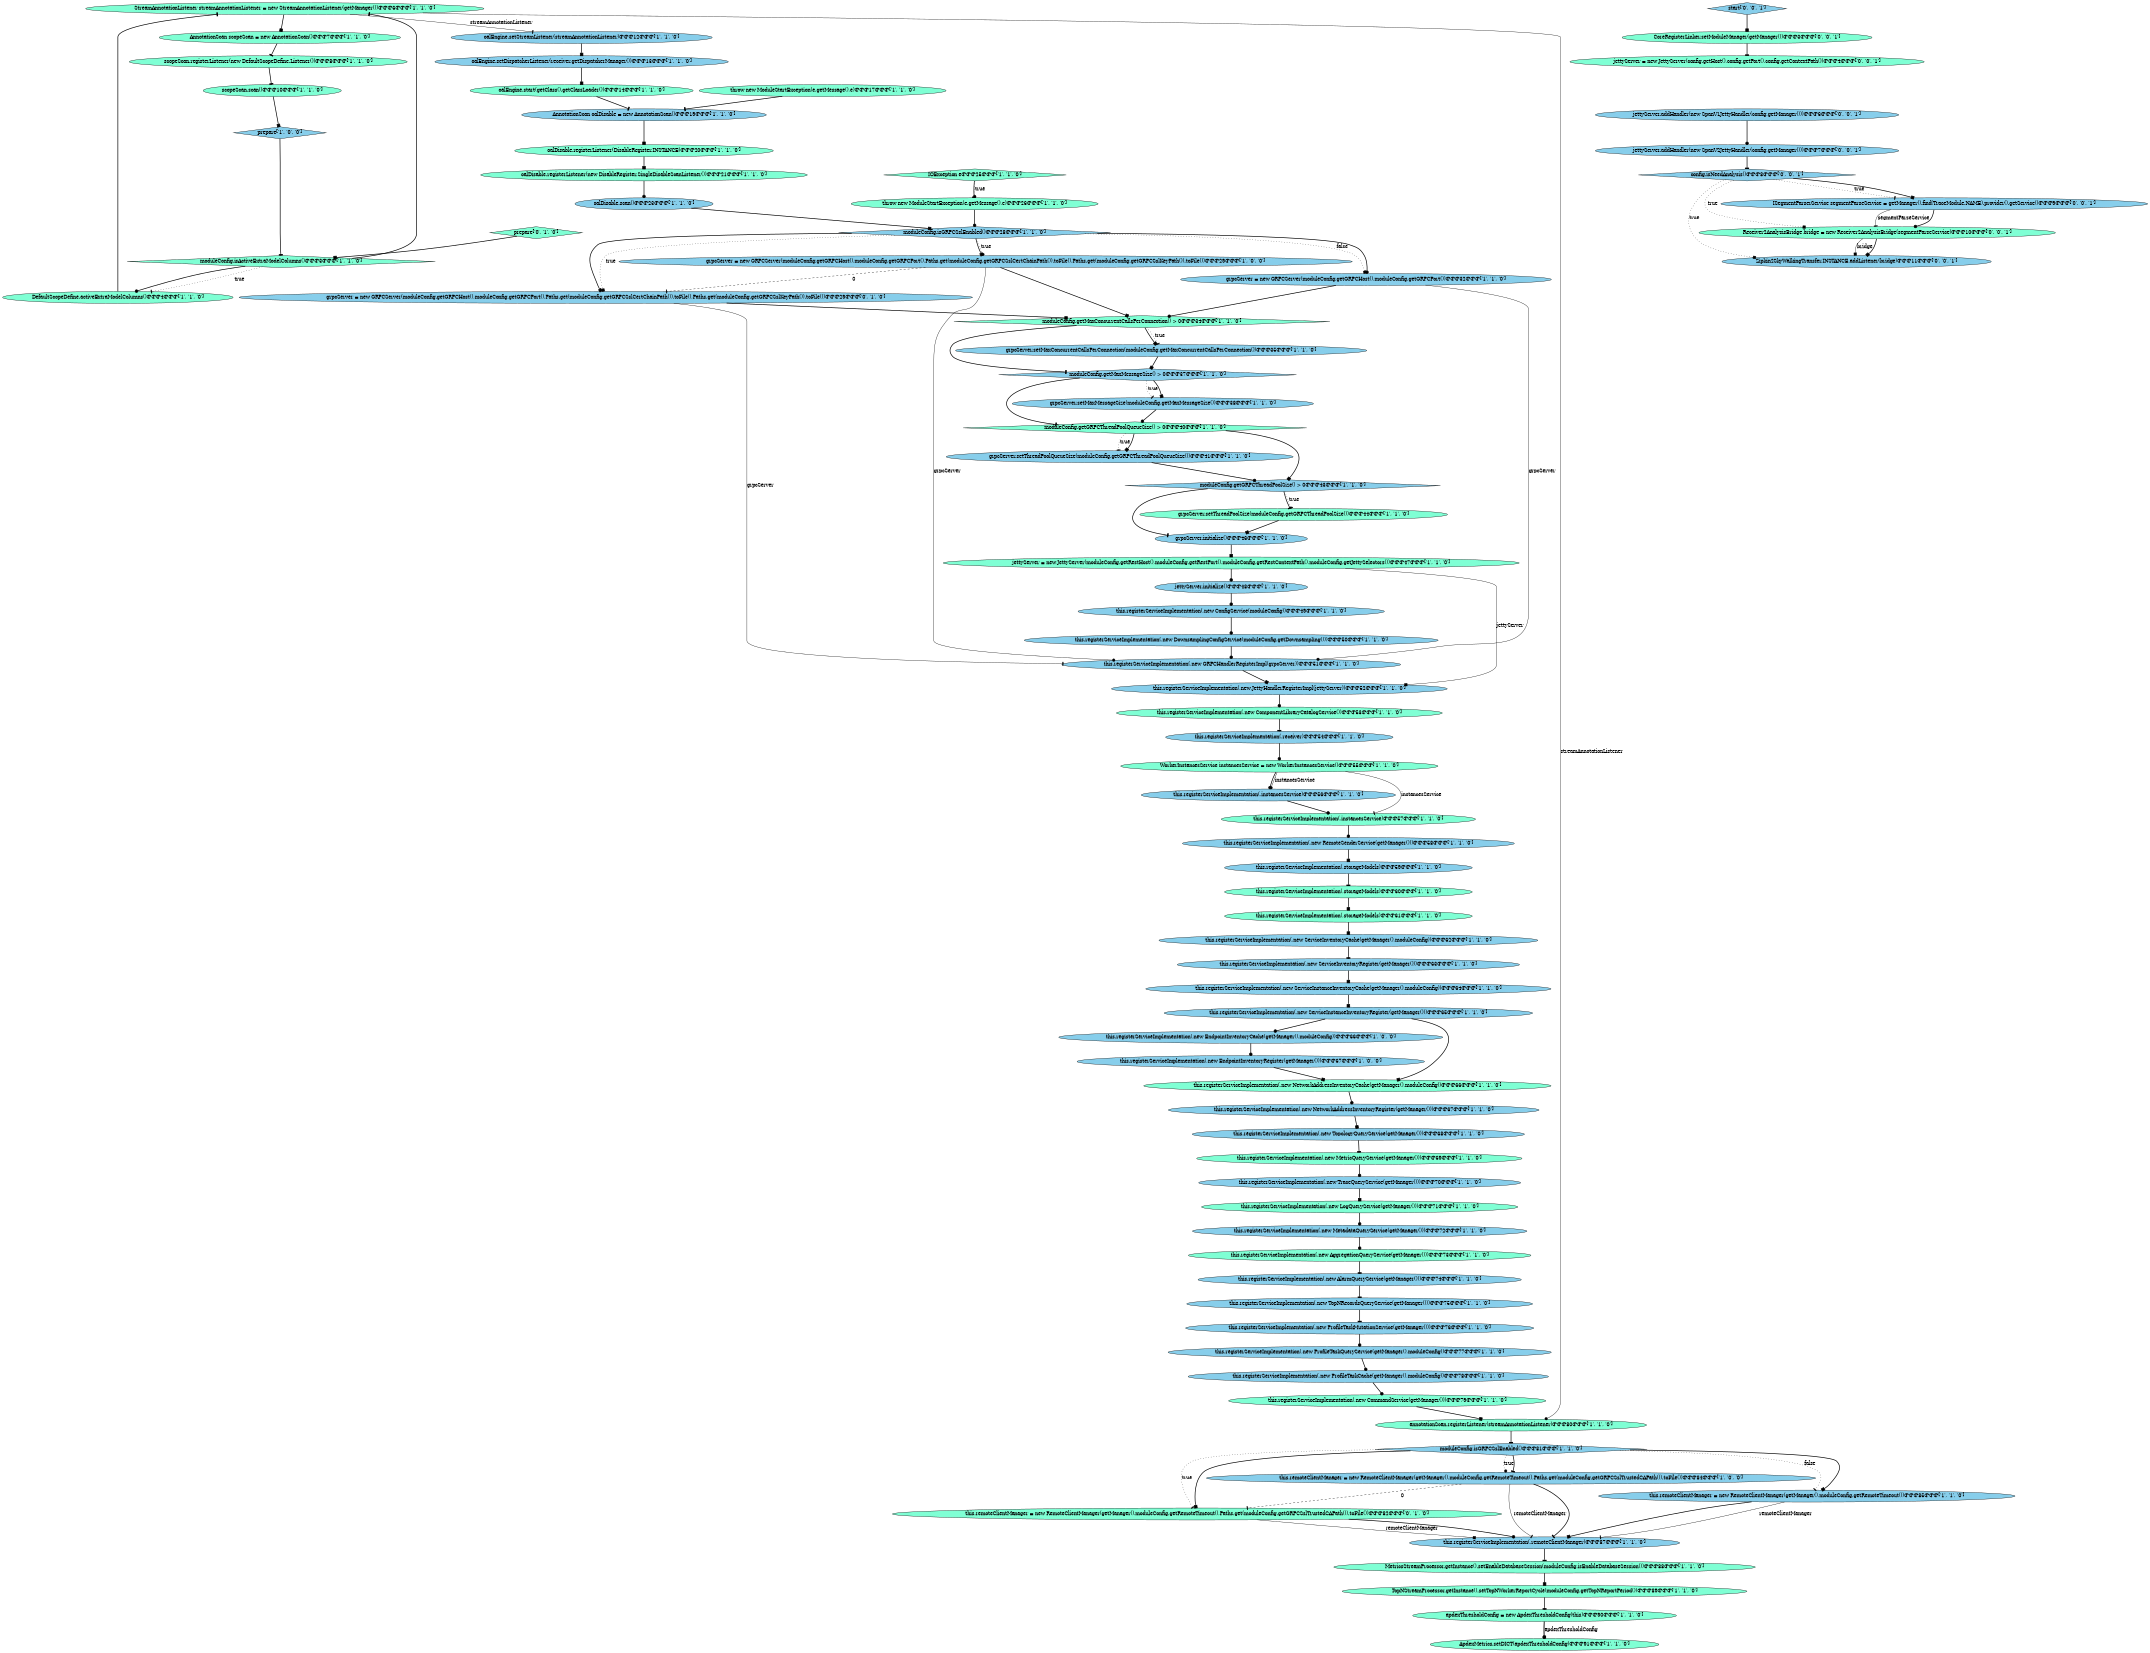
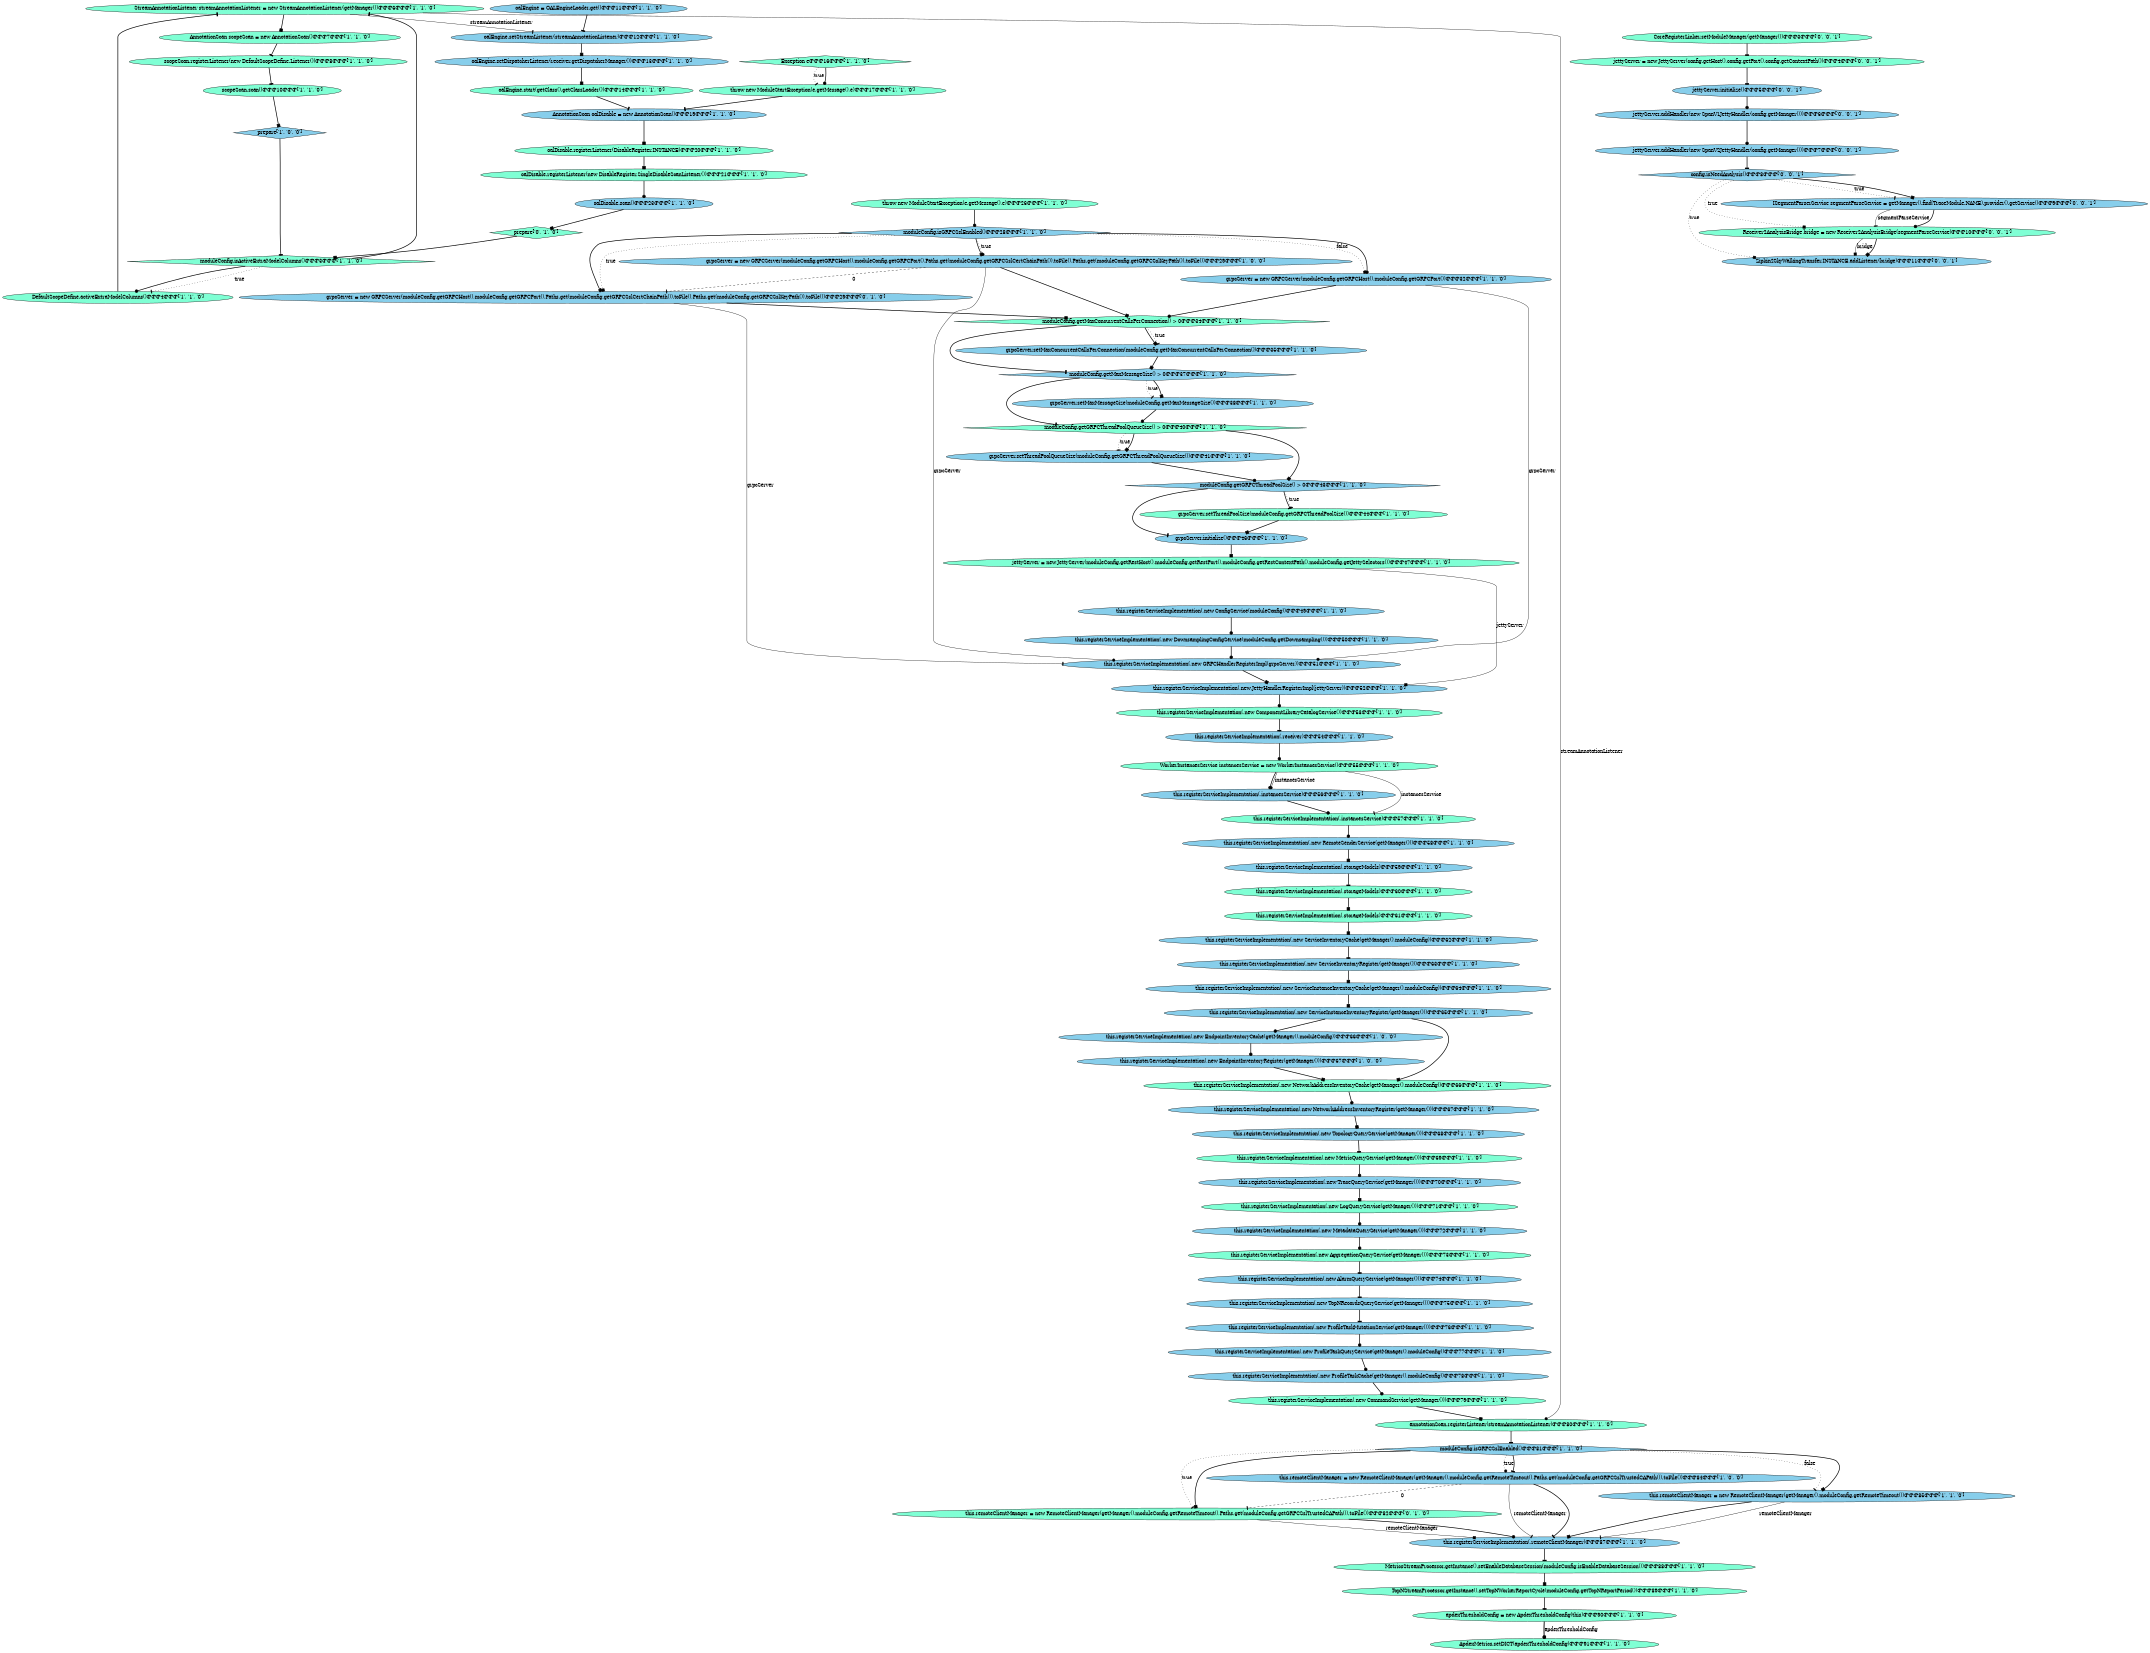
node "oalEngine = OALEngineLoader.get()@@@11@@@['1', '1', '0']": added
node "start['0', '0', '1']": removed
node "Exception e@@@16@@@['1', '1', '0']": added
node "jettyServer.initialize()@@@5@@@['0', '0', '1']": added
node "IOException e@@@25@@@['1', '1', '0']": removed
edge "oalDisable.scan()@@@23@@@['1', '1', '0']" -> "moduleConfig.isGRPCSslEnabled()@@@28@@@['1', '1', '0']": now "oalDisable.scan()@@@23@@@['1', '1', '0']" -> "prepare['0', '1', '0']"
node "jettyServer.initialize()@@@48@@@['1', '1', '0']": removed
